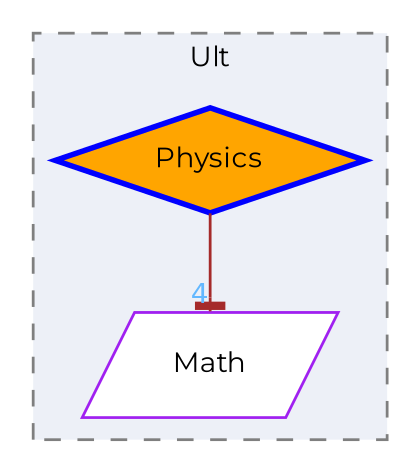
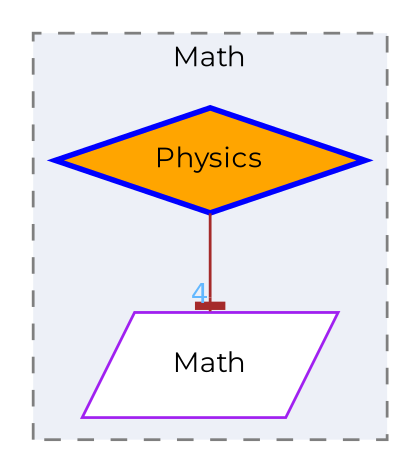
cluster "Ult": label "Ult" -> "Math"
